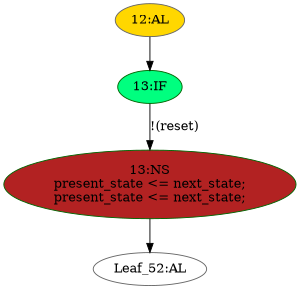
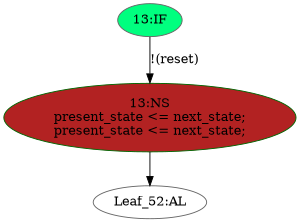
node "12:AL": removed
node "13:IF": color darkgreen -> gray40
